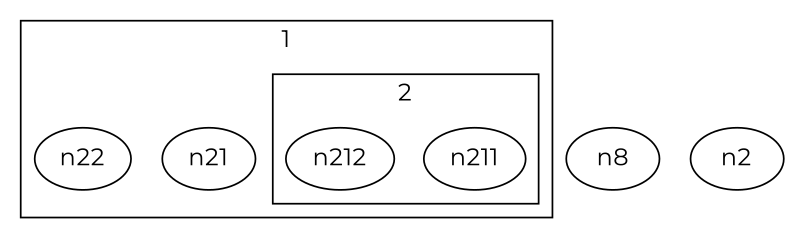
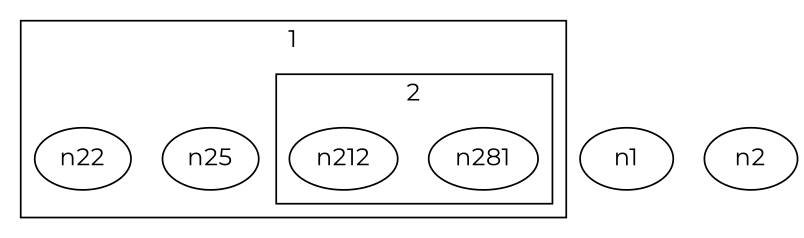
node "n21": label "n21" -> "n25"
node "n211": label "n211" -> "n281"
node "n8": label "n8" -> "n1"
